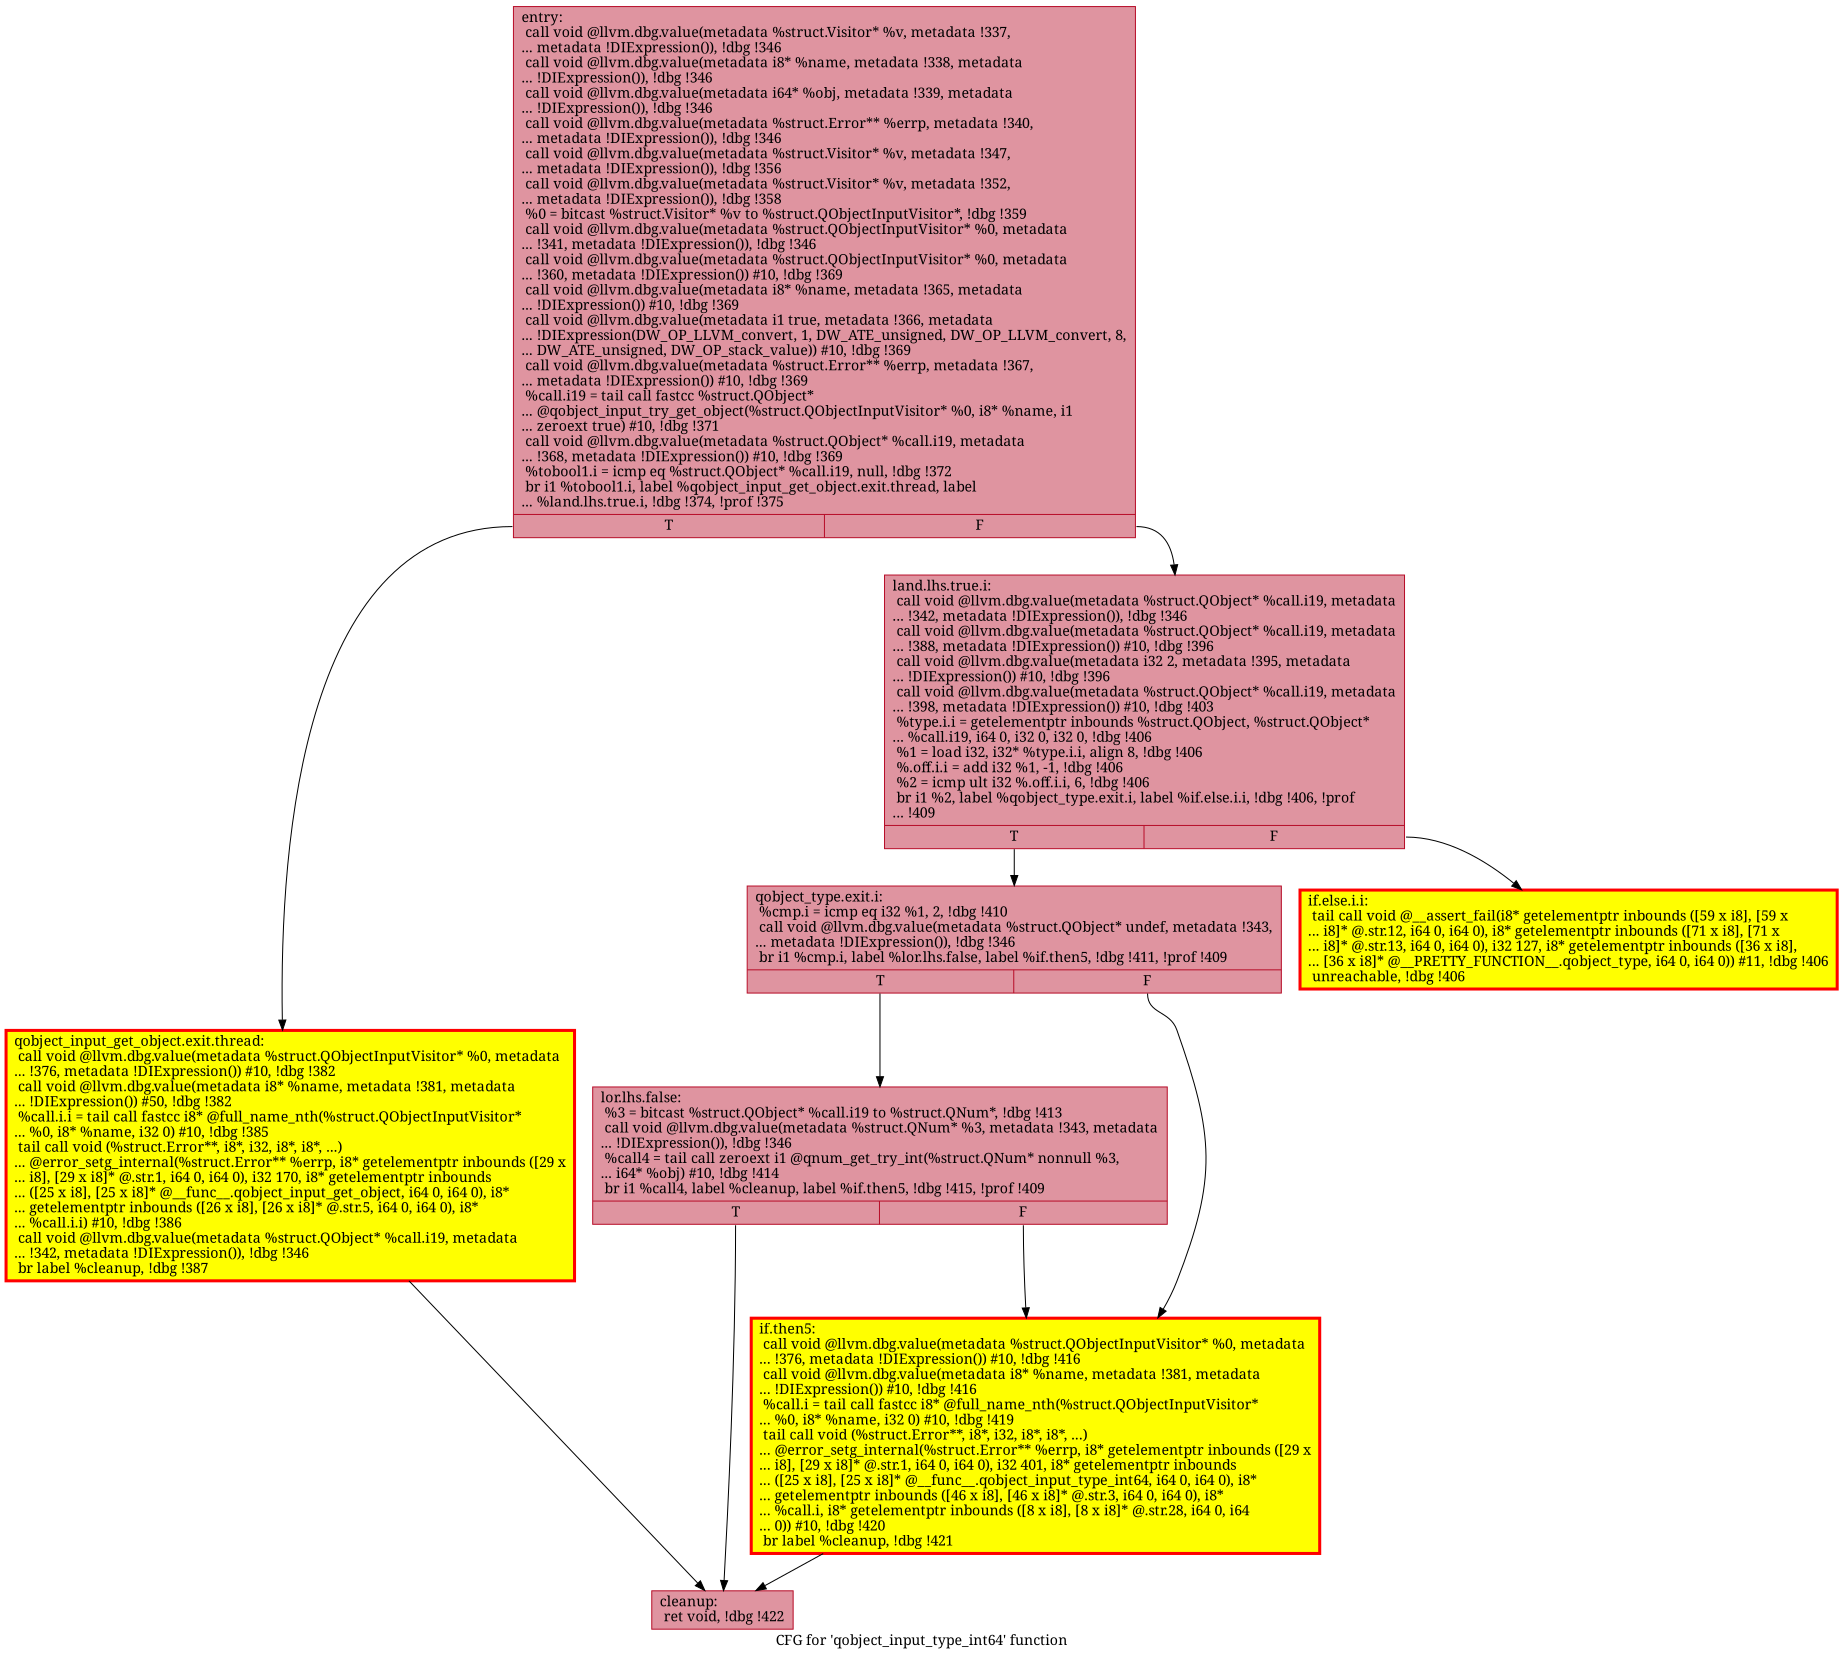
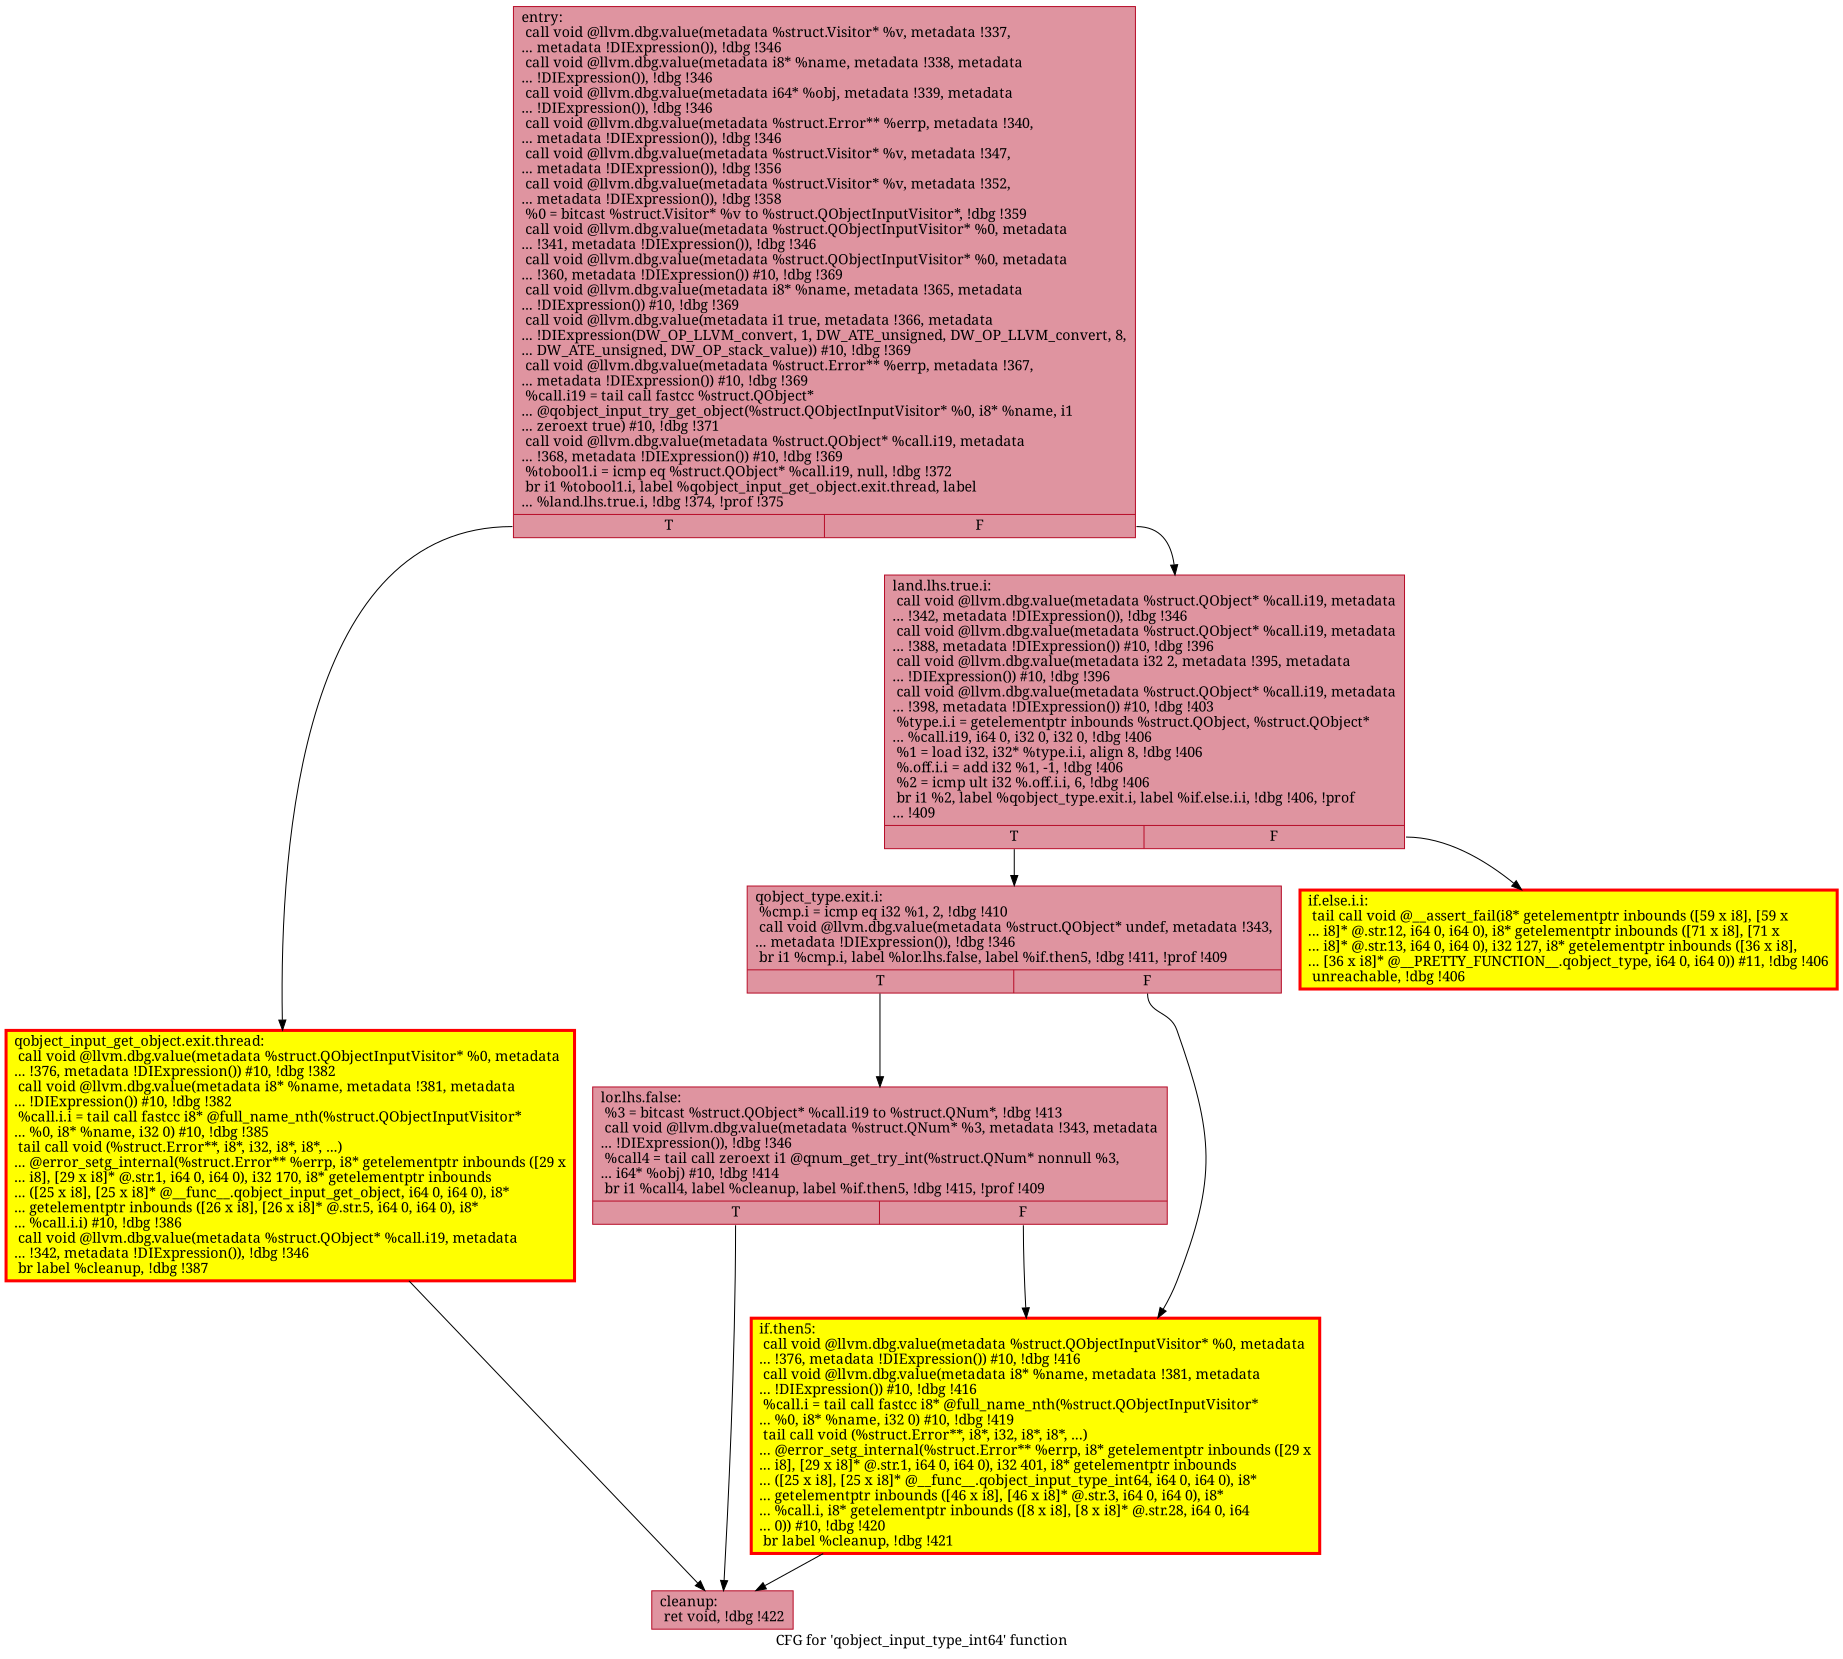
node "qobject_input_get_object.exit.thread:": text "... !DIExpression()) #50, !dbg !382" -> "... !DIExpression()) #10, !dbg !382"
